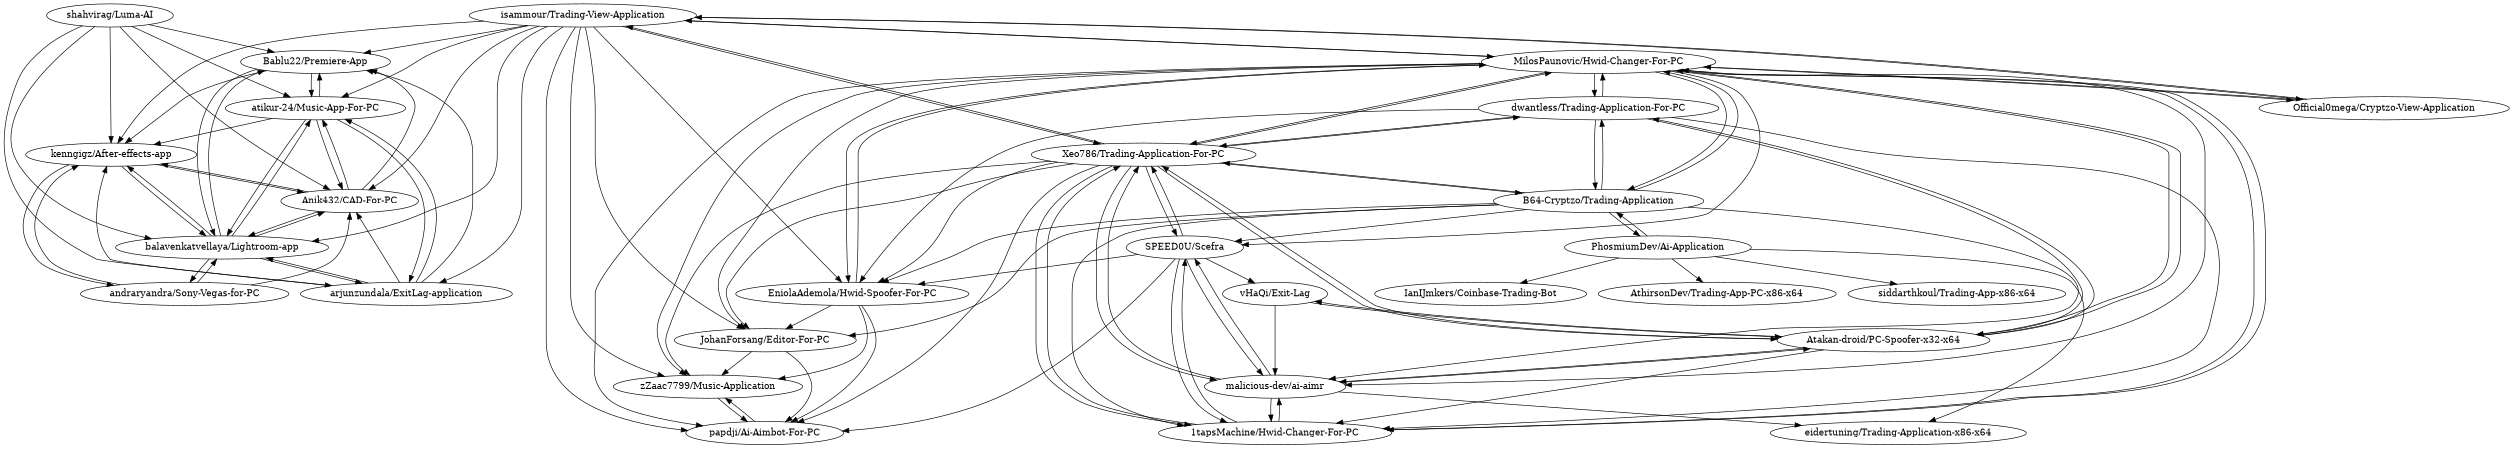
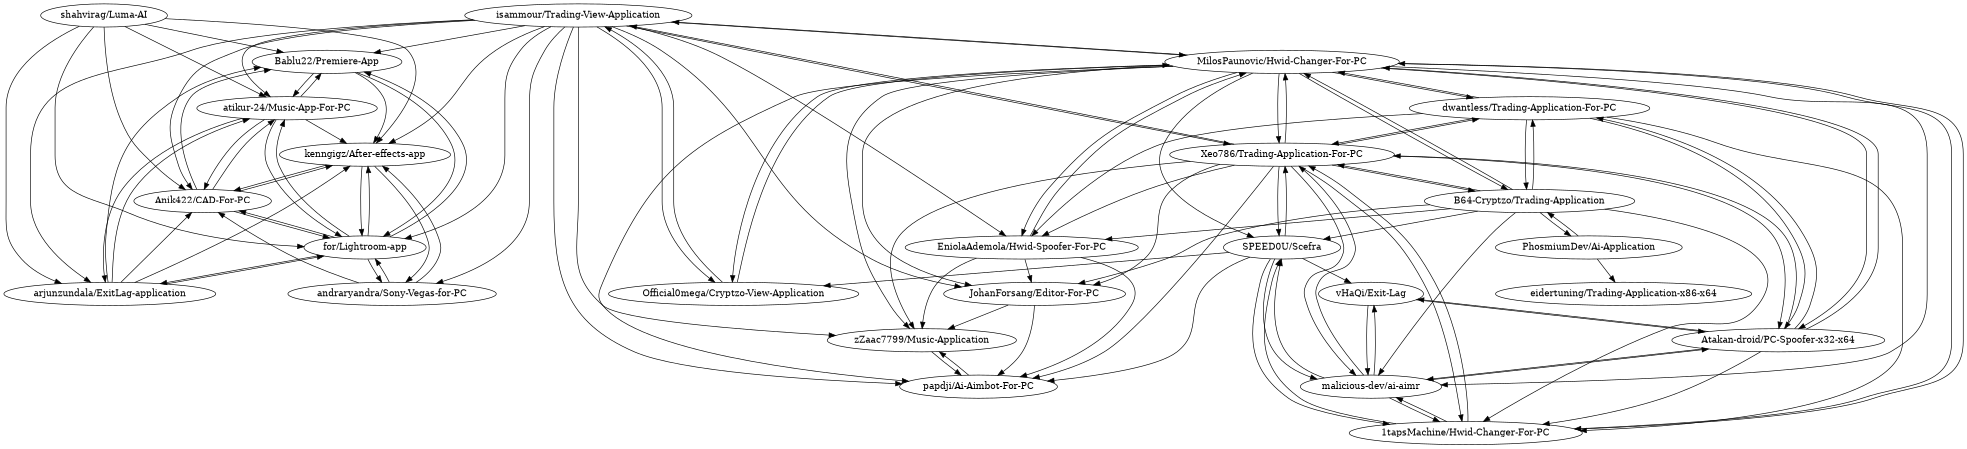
edge "isammour/Trading-View-Application" -> "andraryandra/Sony-Vegas-for-PC": added
node "Anik432/CAD-For-PC": label "Anik432/CAD-For-PC" -> "Anik422/CAD-For-PC"
node "balavenkatvellaya/Lightroom-app": label "balavenkatvellaya/Lightroom-app" -> "for/Lightroom-app"
edge "SPEED0U/Scefra" -> "EniolaAdemola/Hwid-Spoofer-For-PC": now "SPEED0U/Scefra" -> "Official0mega/Cryptzo-View-Application"
node "IanIJmkers/Coinbase-Trading-Bot": removed
node "AthirsonDev/Trading-App-PC-x86-x64": removed
node "siddarthkoul/Trading-App-x86-x64": removed
edge "malicious-dev/ai-aimr" -> "eidertuning/Trading-Application-x86-x64": now "malicious-dev/ai-aimr" -> "vHaQi/Exit-Lag"
